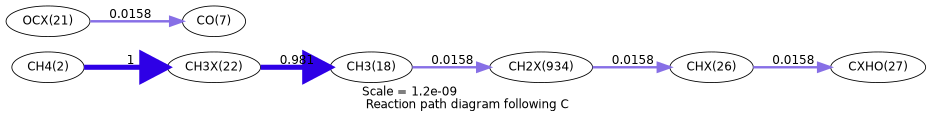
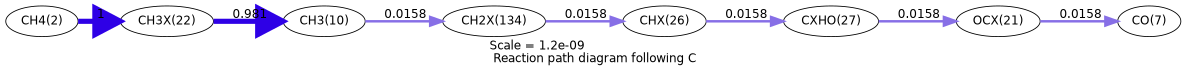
edge "CXHO(27)" -> "OCX(21)": added, label "0.0158"
node "CH3(18)": label "CH3(18)" -> "CH3(10)"
node "CH2X(934)": label "CH2X(934)" -> "CH2X(134)"
